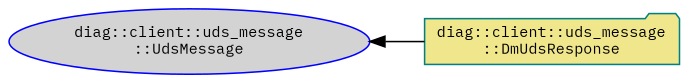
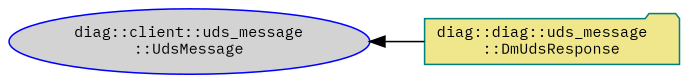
node "diag::client::uds_message ::DmUdsResponse": label "diag::client::uds_message ::DmUdsResponse" -> "diag::diag::uds_message ::DmUdsResponse"
